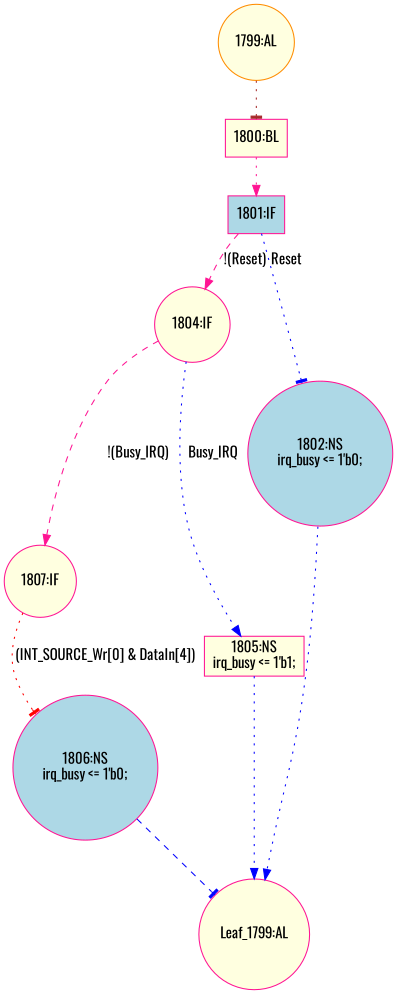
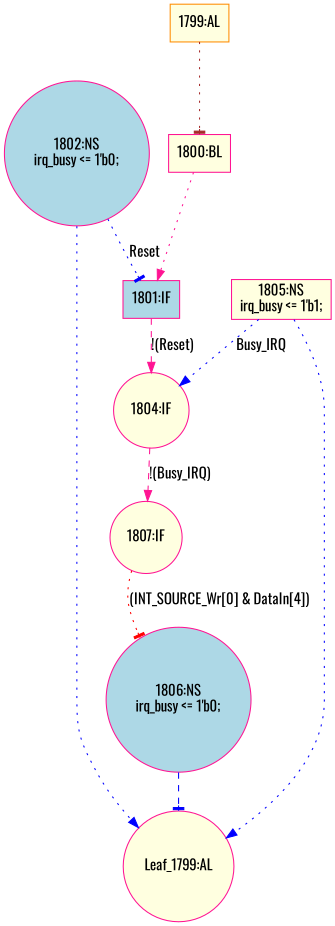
node "1799:AL": shape circle -> box
edge "1801:IF" -> "1802:NS irq_busy <= 1'b0;": reversed
edge "1804:IF" -> "1805:NS irq_busy <= 1'b1;": reversed
